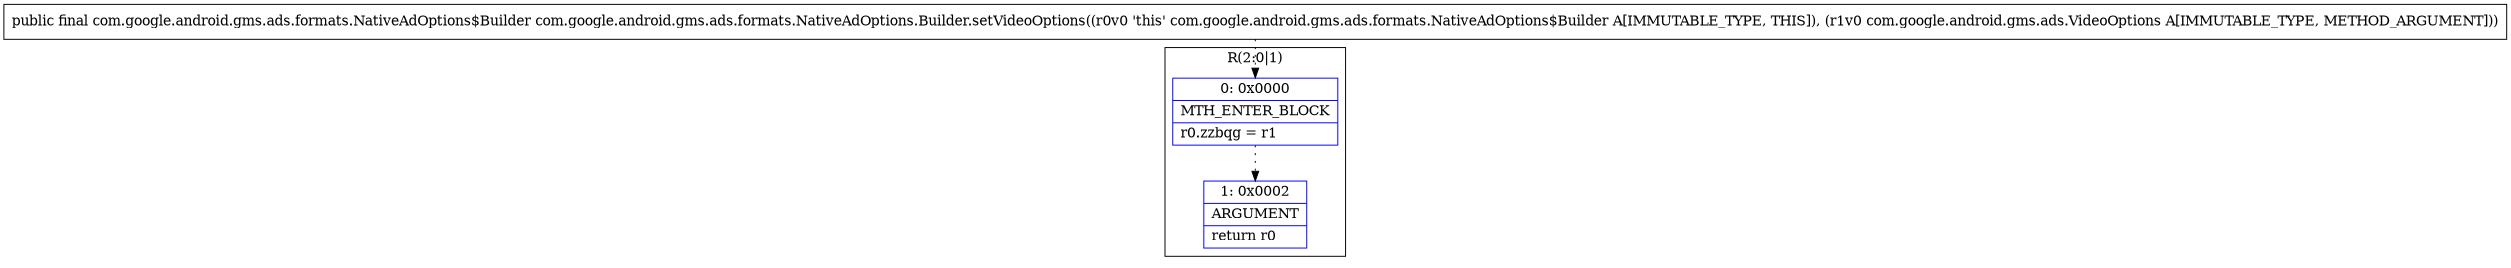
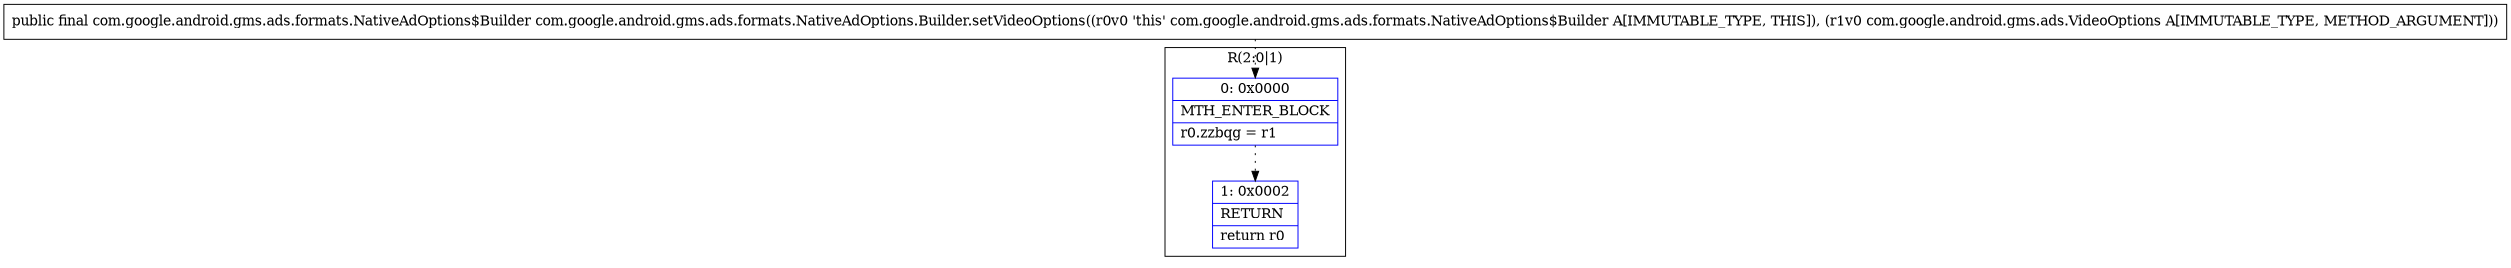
node "1: 0x0002": text "ARGUMENT" -> "RETURN"
